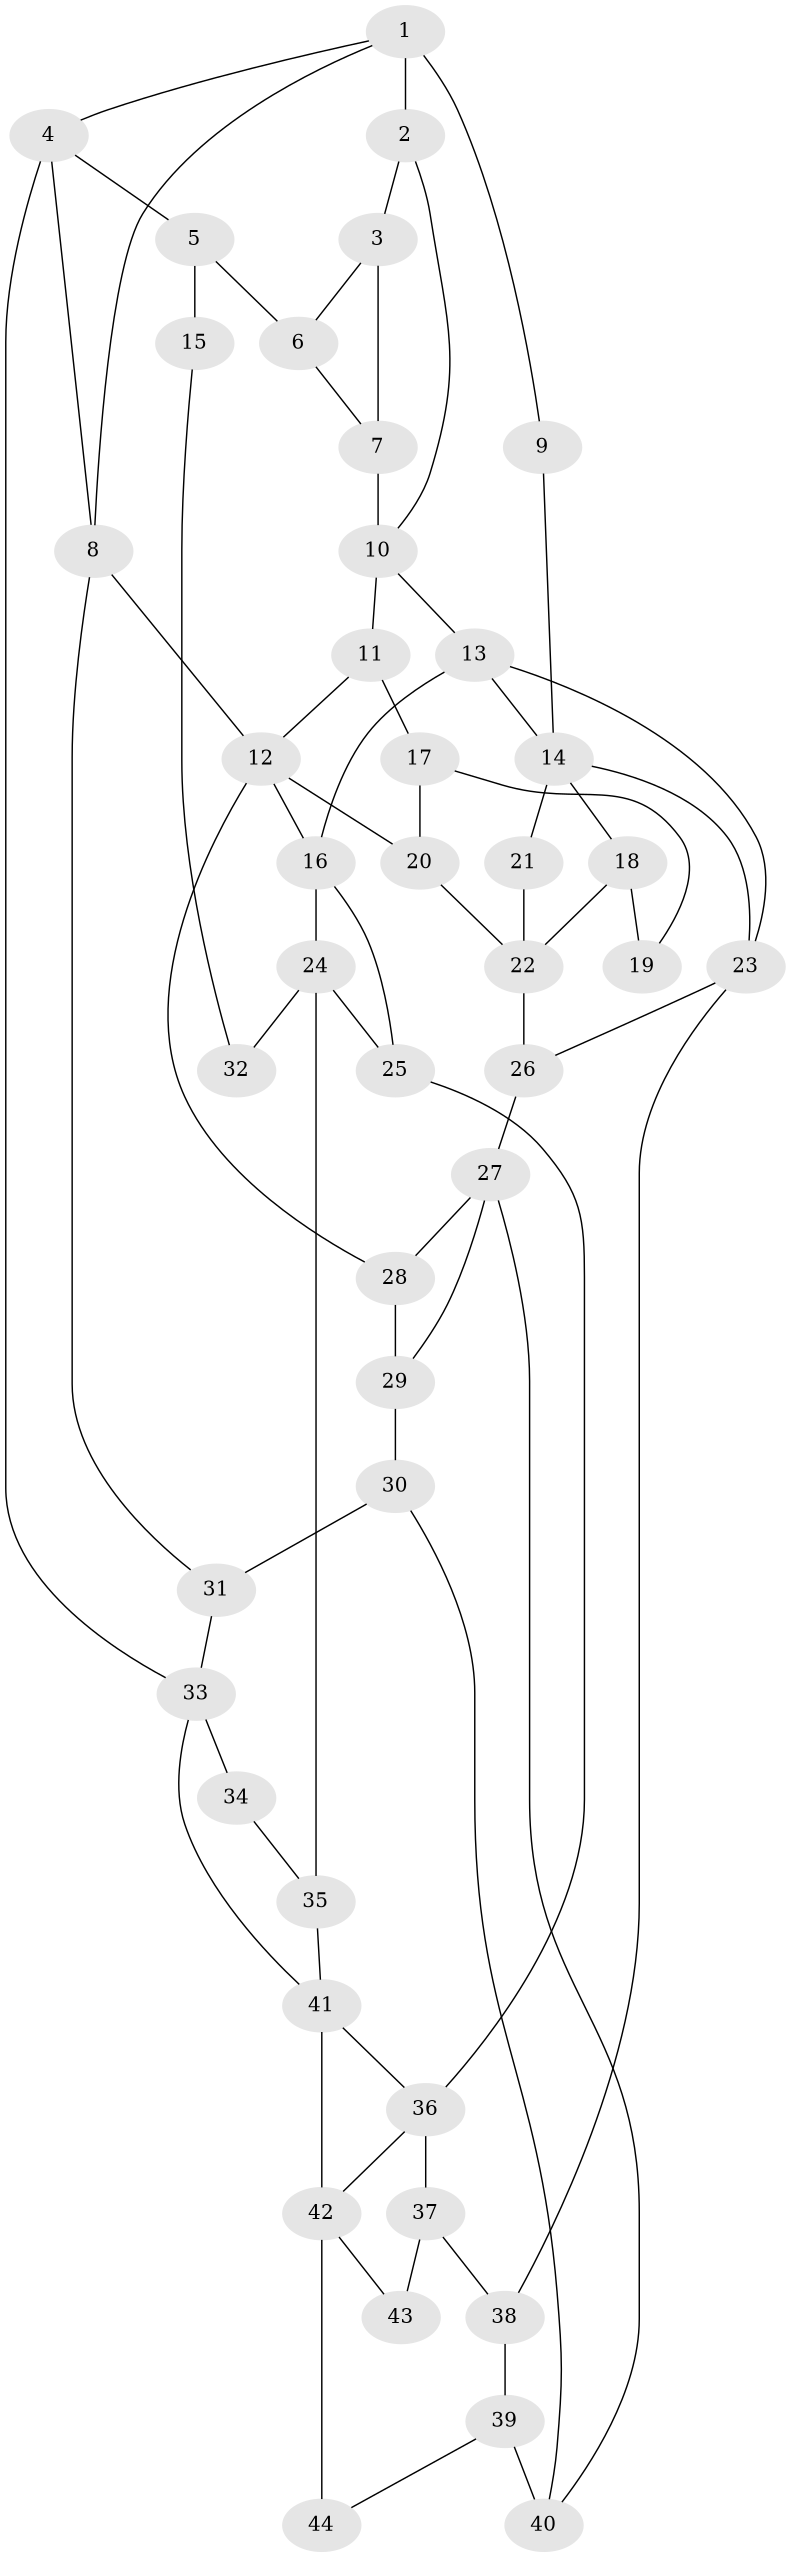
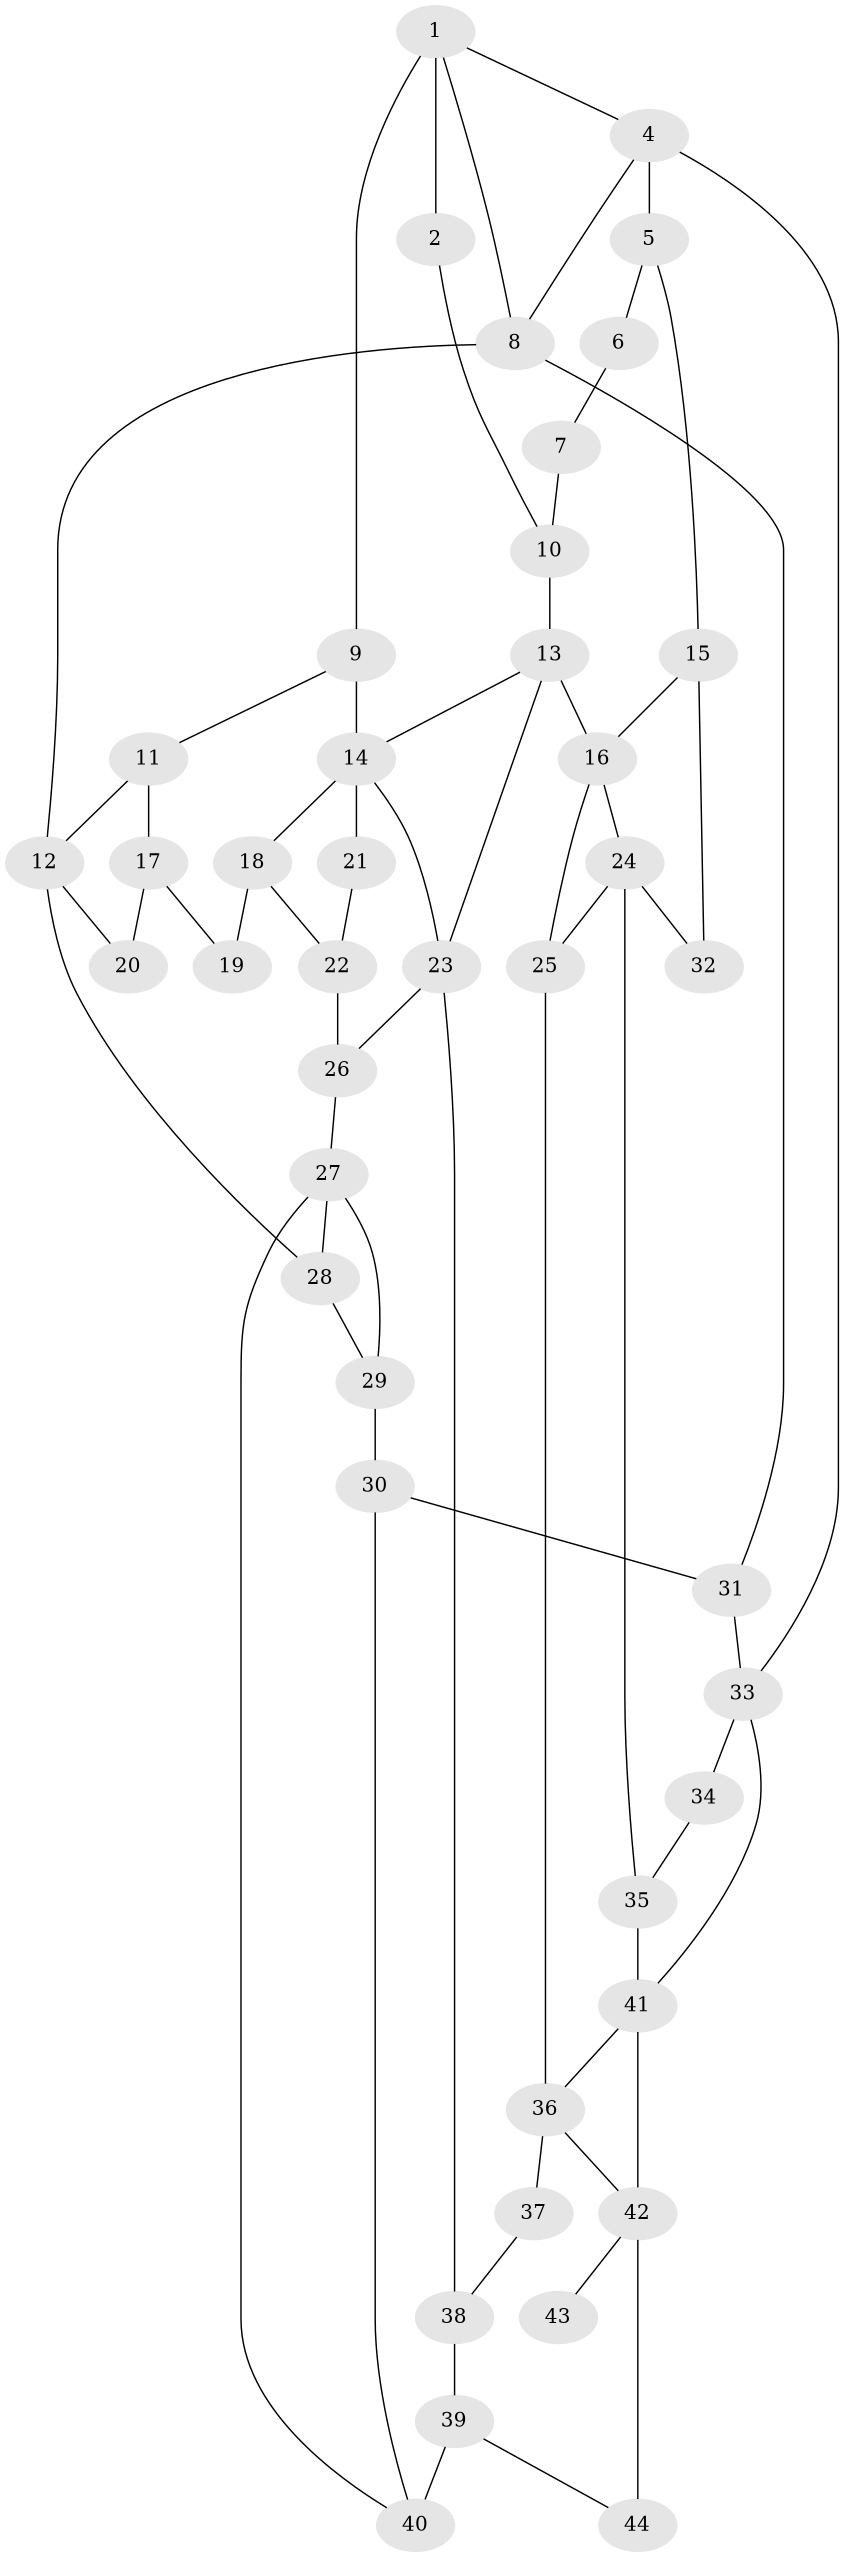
node "3": removed
edge "10" -- "11": now "9" -- "11"
edge "12" -- "16": now "15" -- "16"
edge "20" -- "22": removed
edge "37" -- "43": removed
